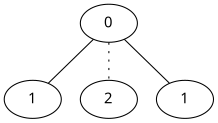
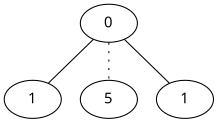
node "2": label "2" -> "5"
